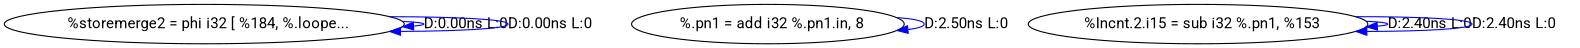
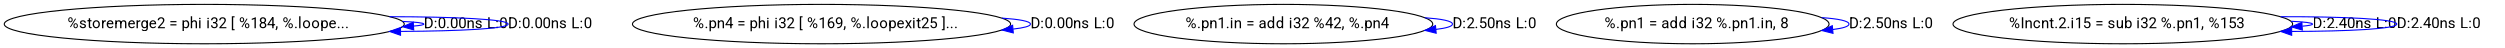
node "%.pn4 = phi i32 [ %169, %.loopexit25 ]...": added
node "%.pn1.in = add i32 %42, %.pn4": added
